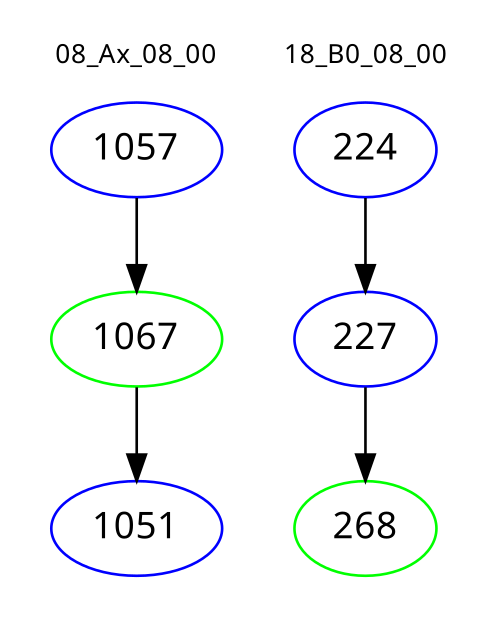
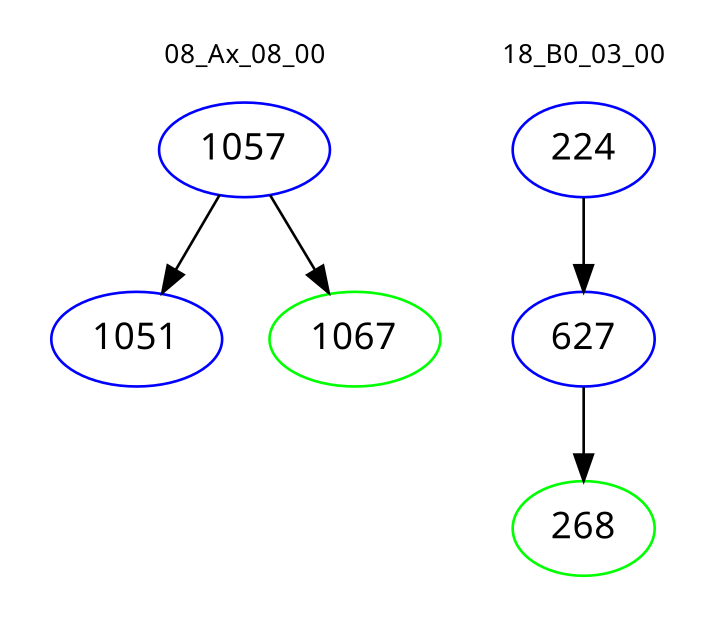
cluster "18_B0_08_00": label "18_B0_08_00" -> "18_B0_03_00"
node "227": label "227" -> "627"
edge "1067" -> "1051": now "1057" -> "1051"
